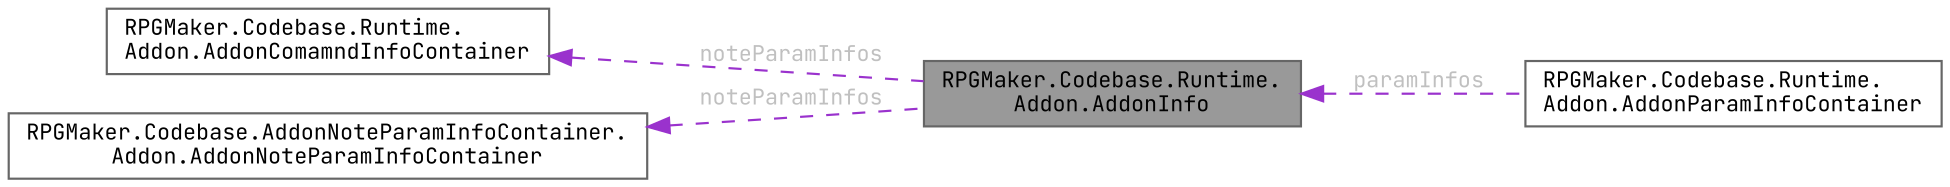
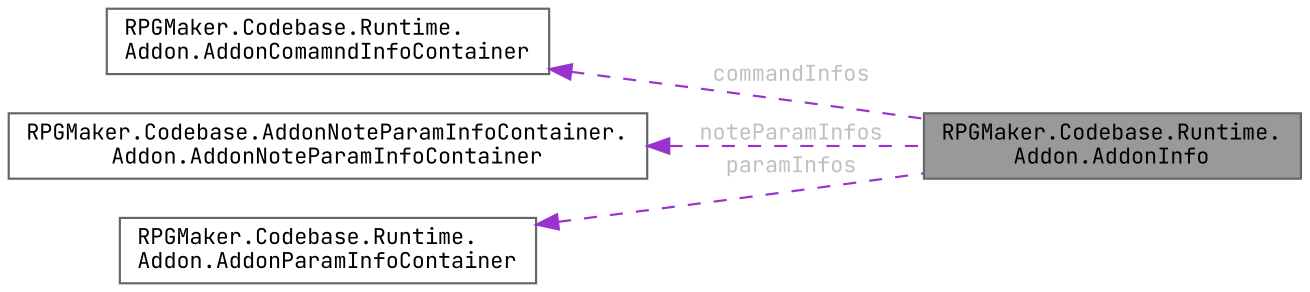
edge "RPGMaker.Codebase.Runtime. Addon.AddonInfo" -> "RPGMaker.Codebase.Runtime. Addon.AddonComamndInfoContainer": label " noteParamInfos" -> " commandInfos"
edge "RPGMaker.Codebase.Runtime. Addon.AddonParamInfoContainer" -> "RPGMaker.Codebase.Runtime. Addon.AddonInfo": reversed
